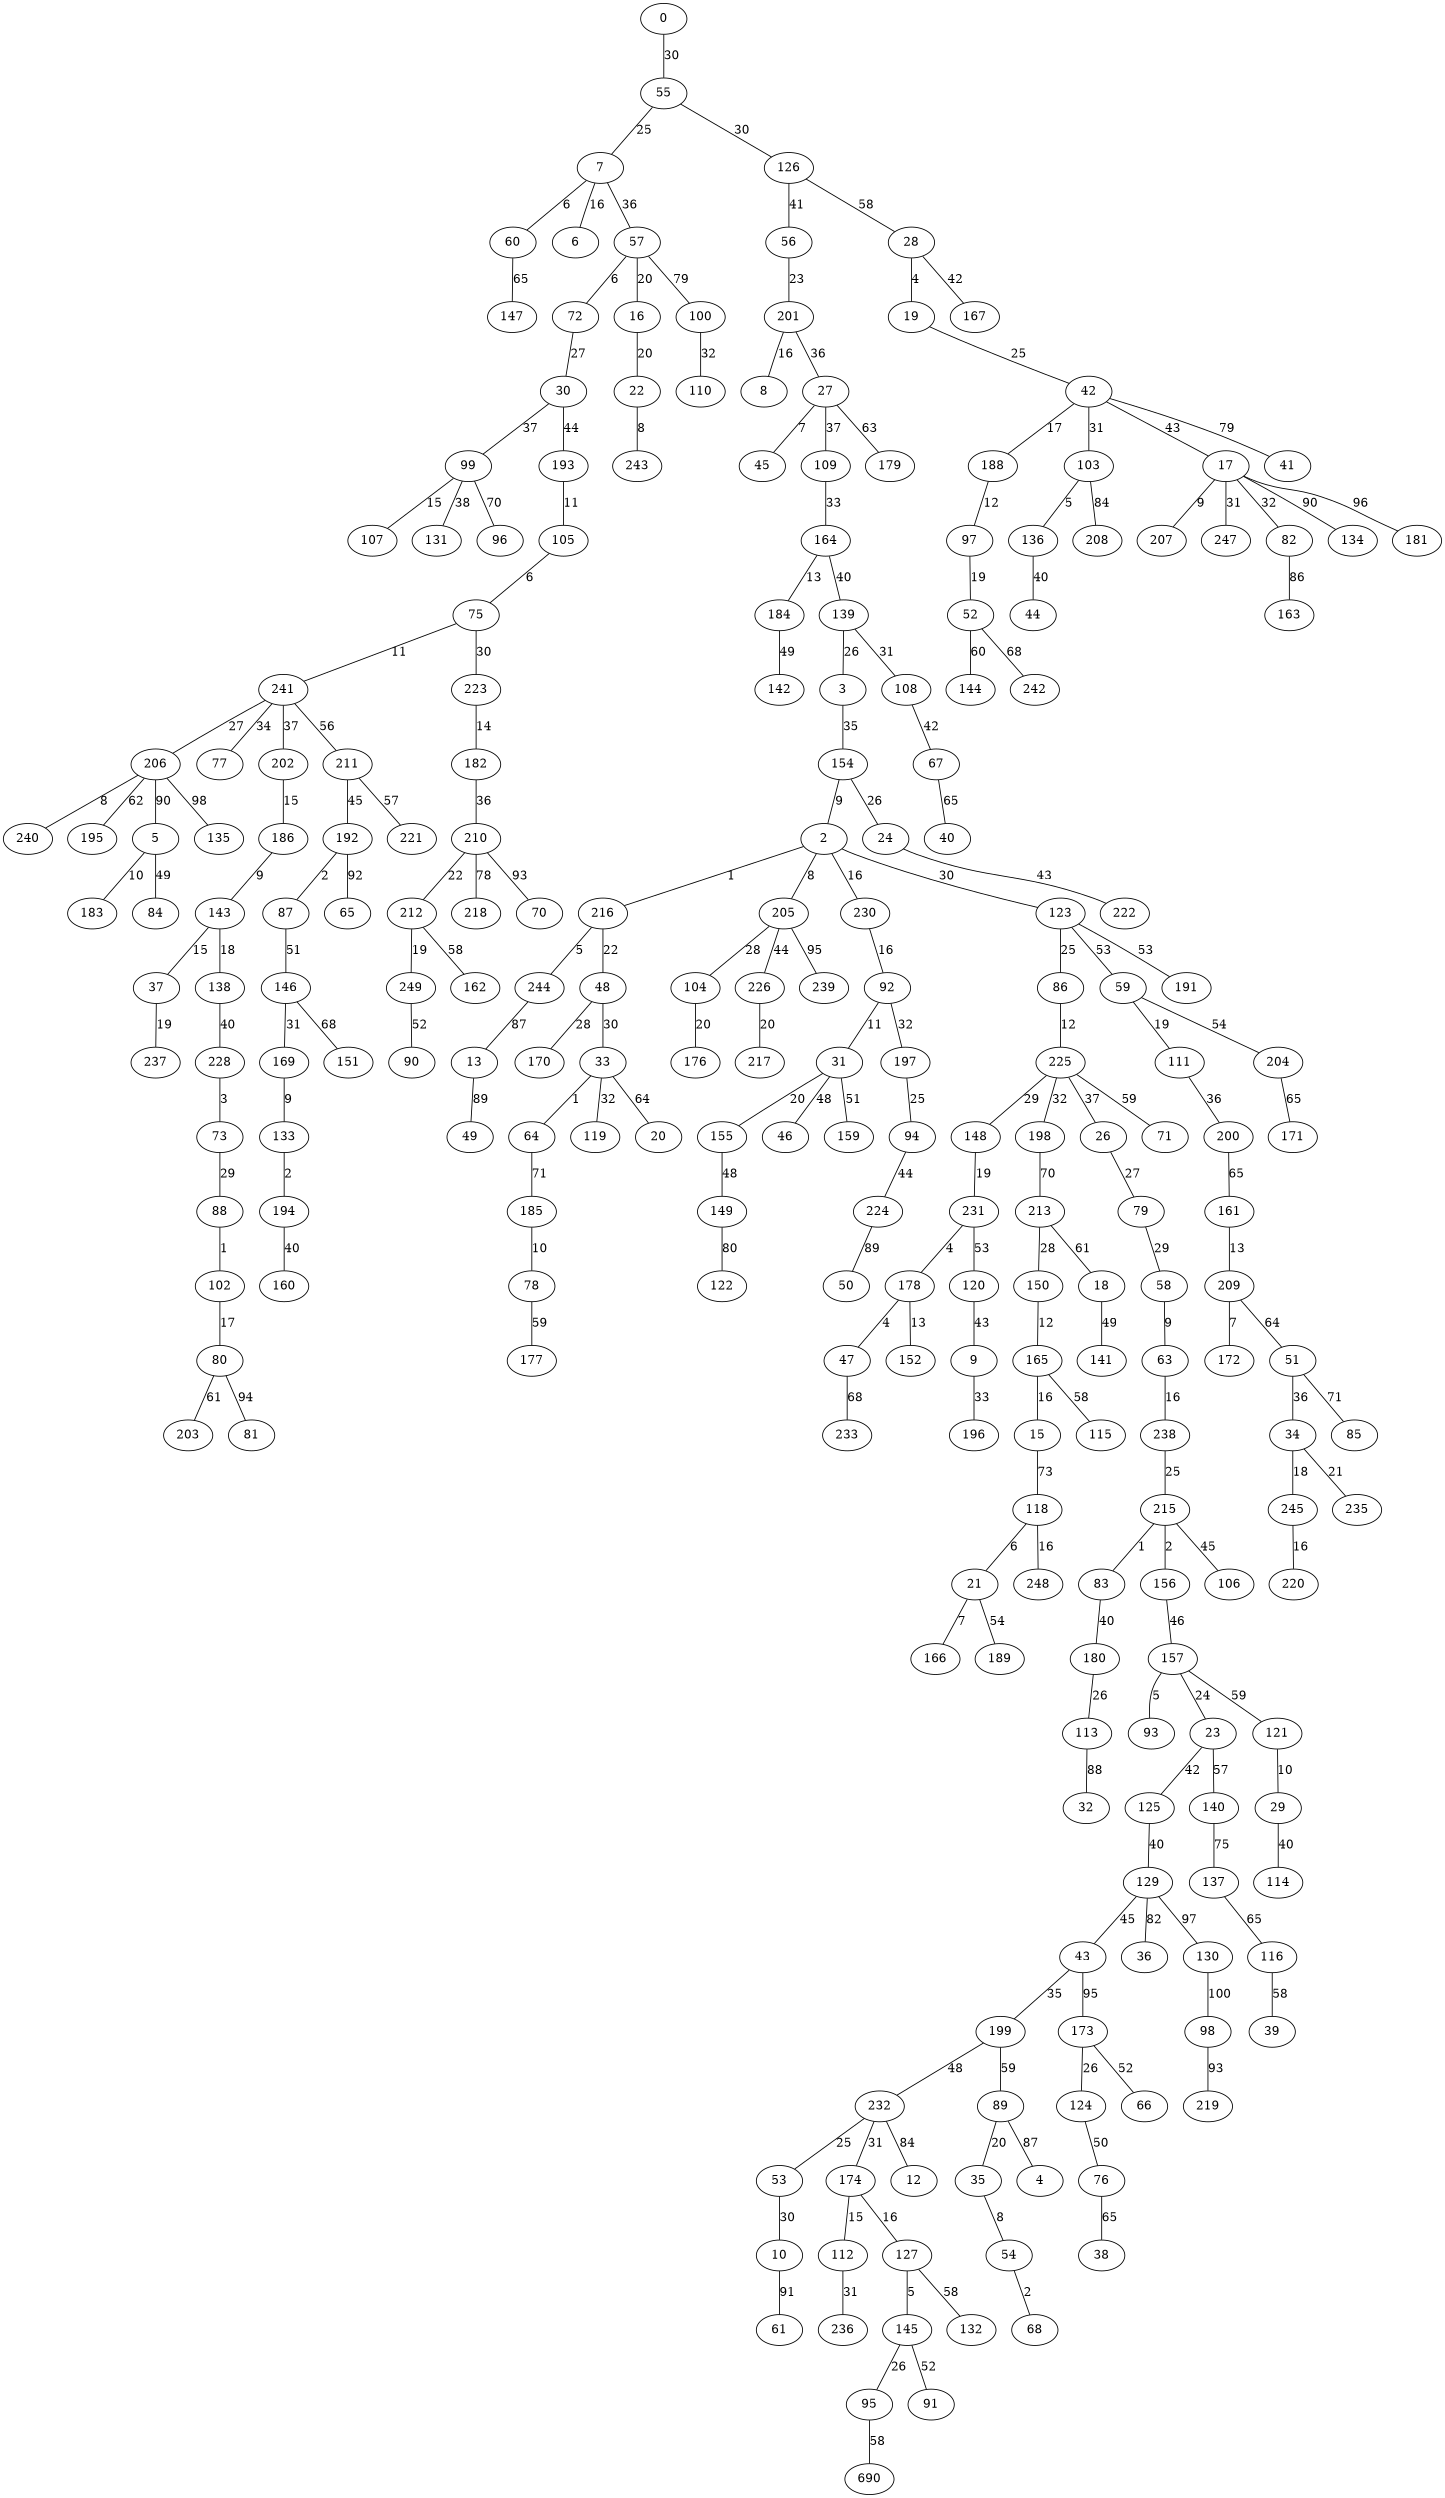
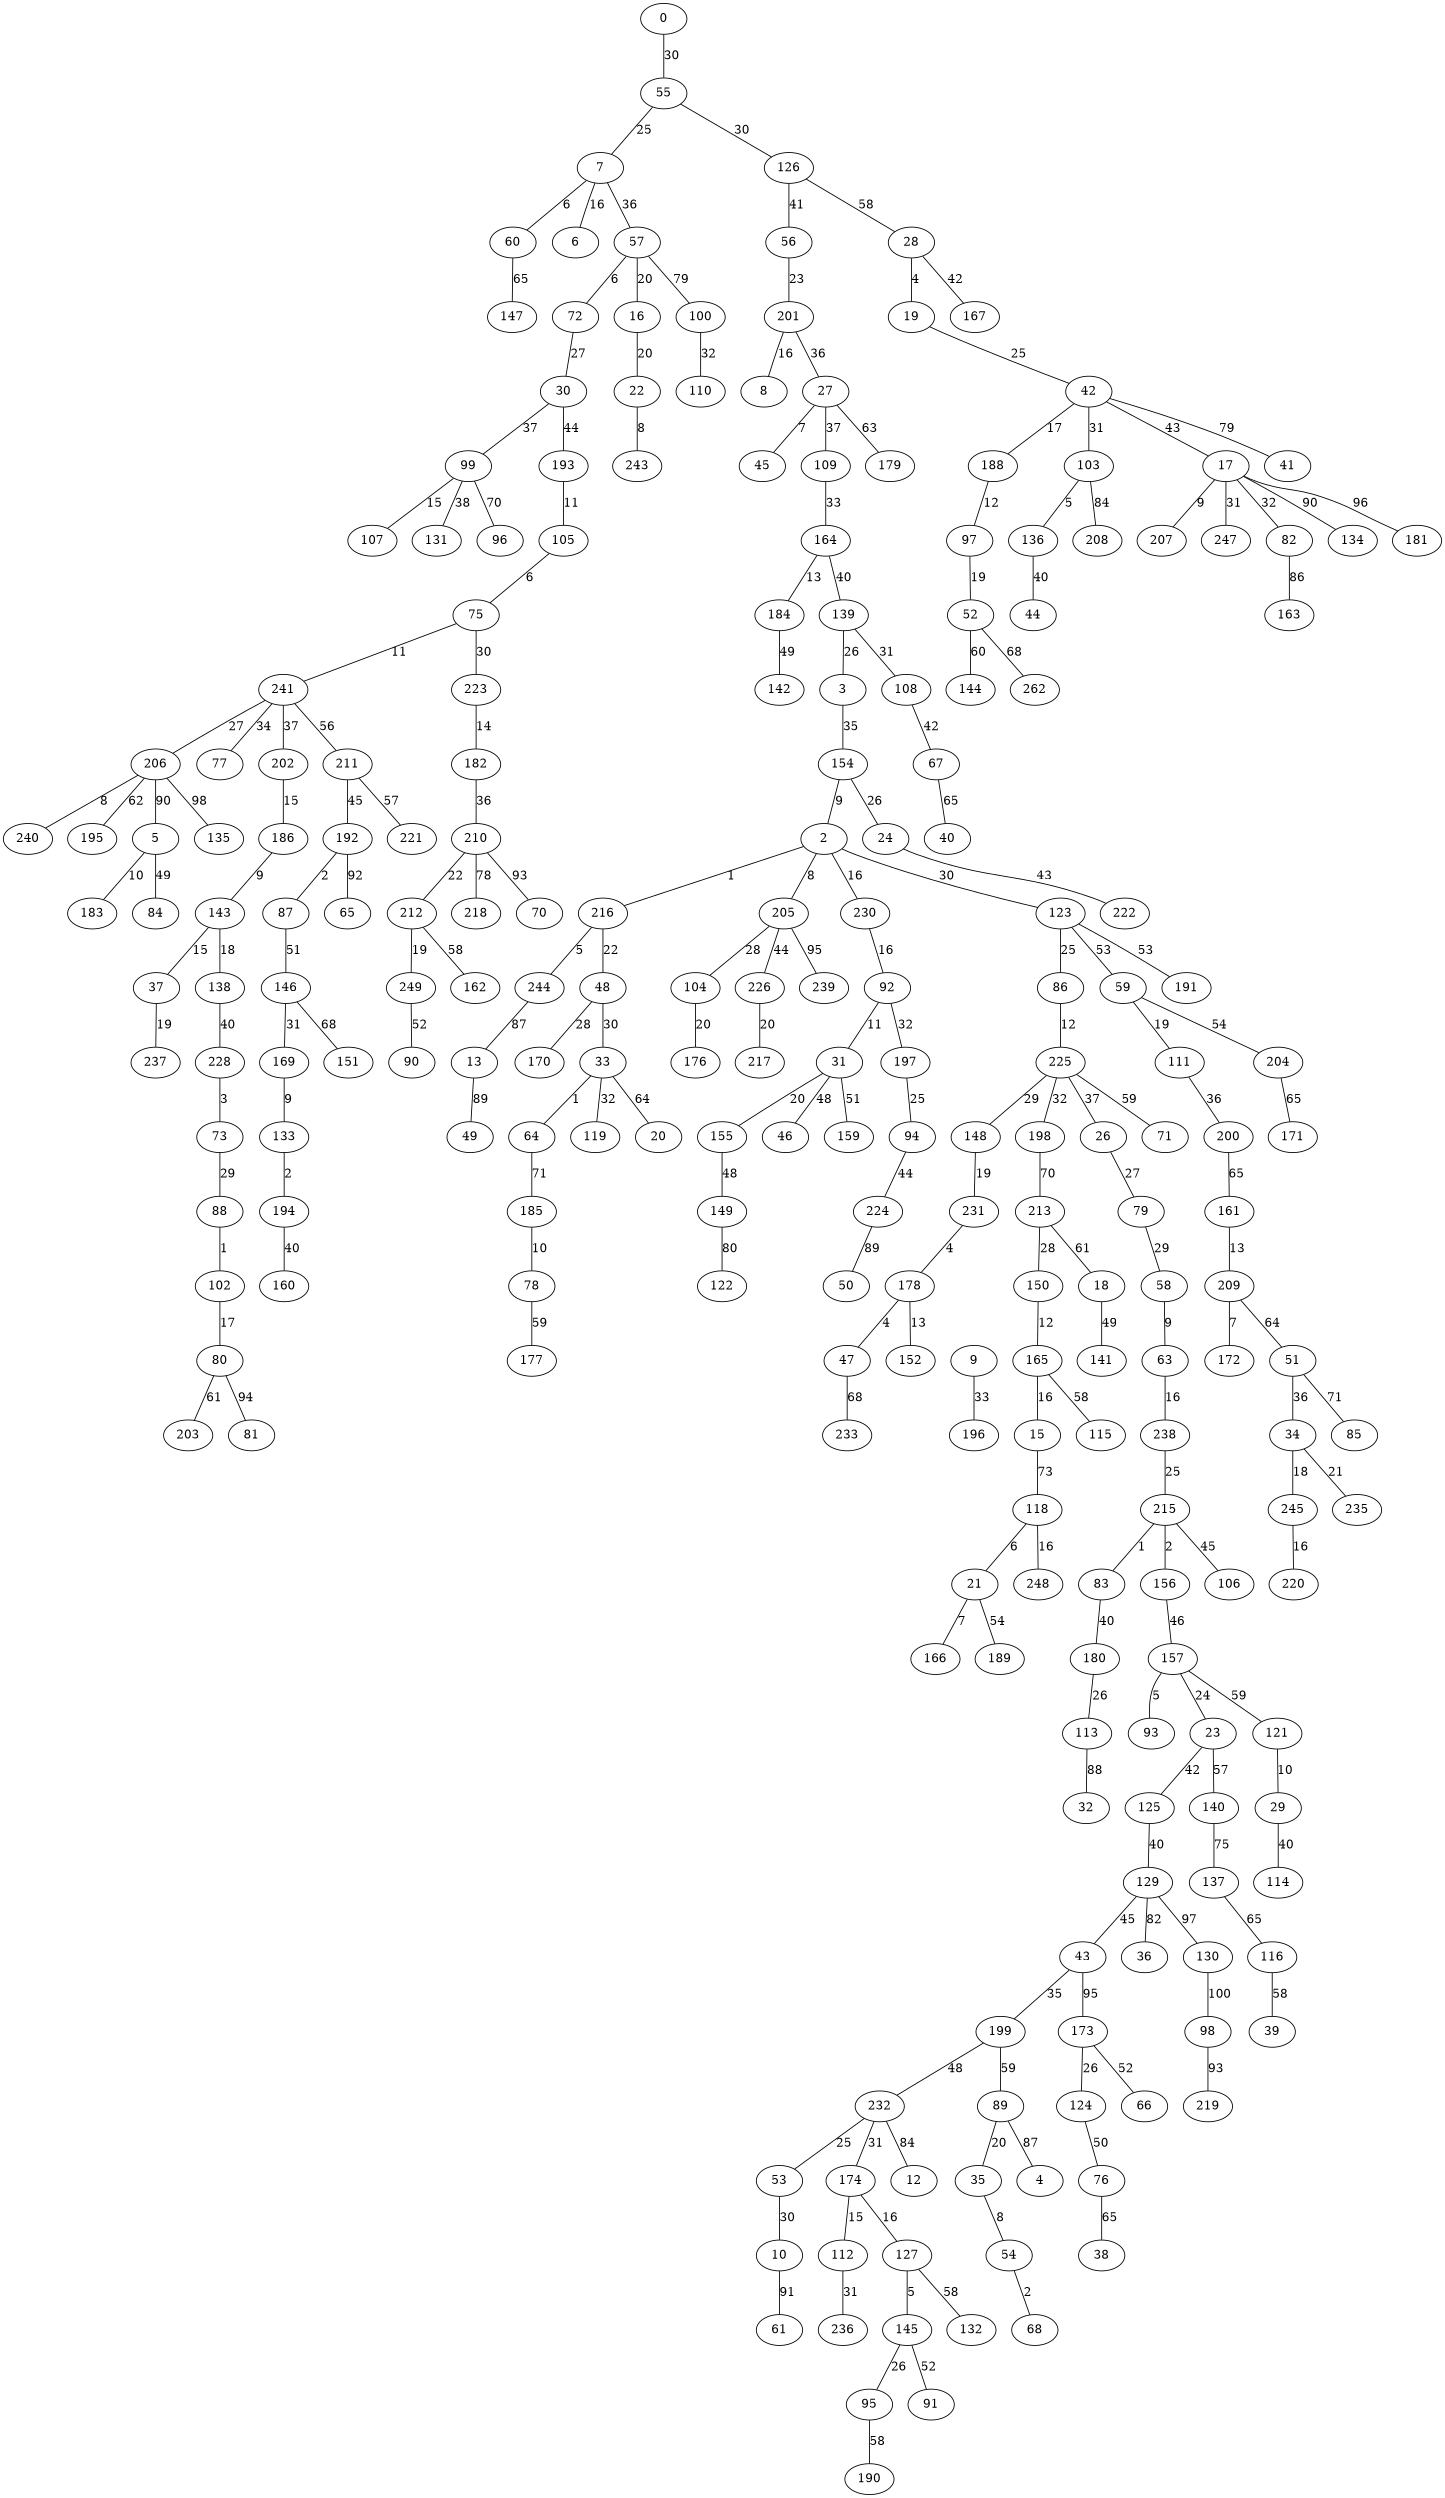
node "242": label "242" -> "262"
node "120": removed
node "690": label "690" -> "190"
